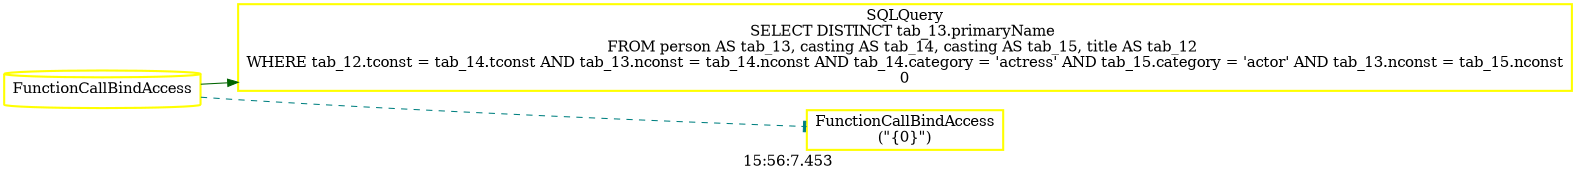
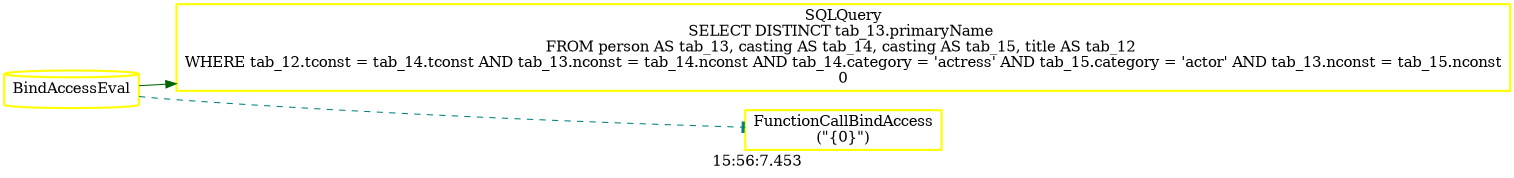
node "FunctionCallBindAccess": label "FunctionCallBindAccess" -> "BindAccessEval"
